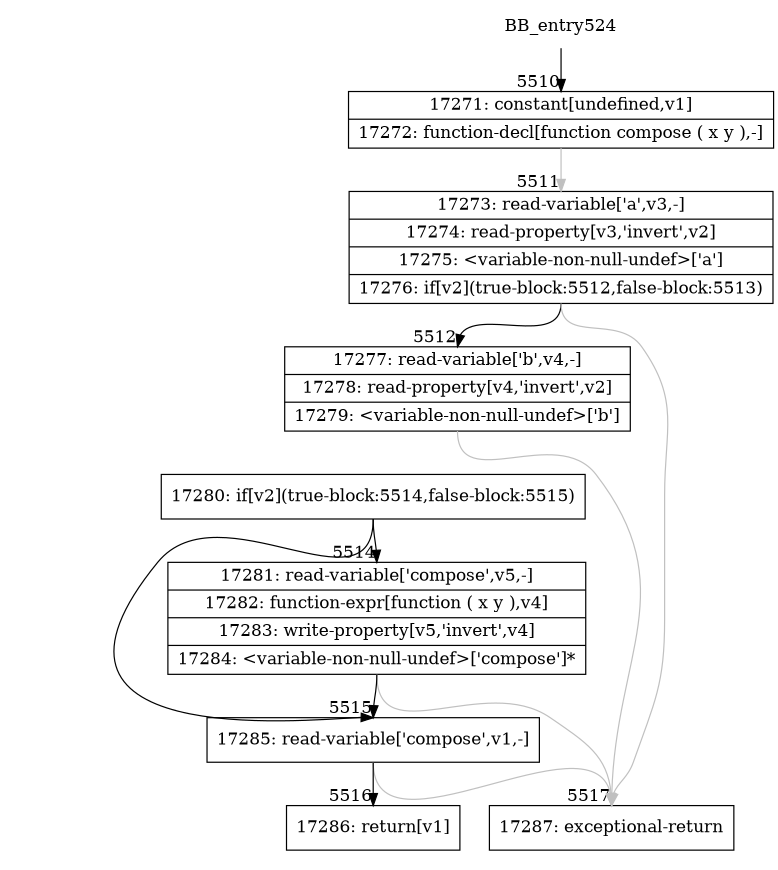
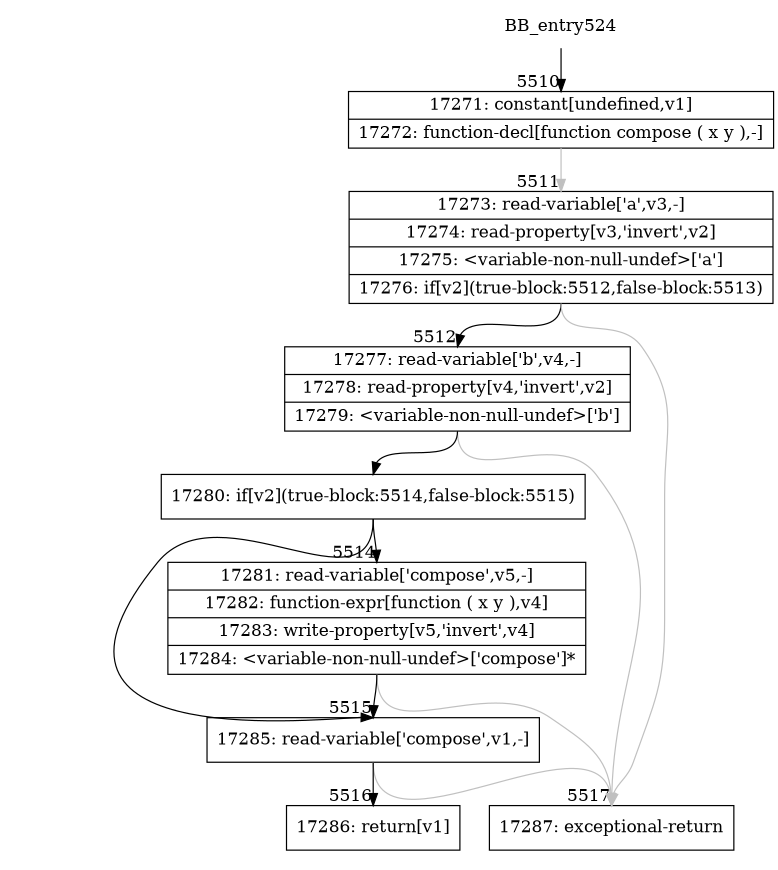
edge "17277: read-variable['b',v4,-]" -> "17280: if[v2](true-block:5514,false-block:5515)": added
